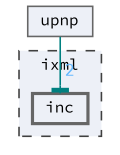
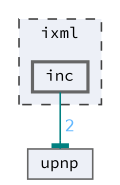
edge "upnp" -> "inc": reversed
